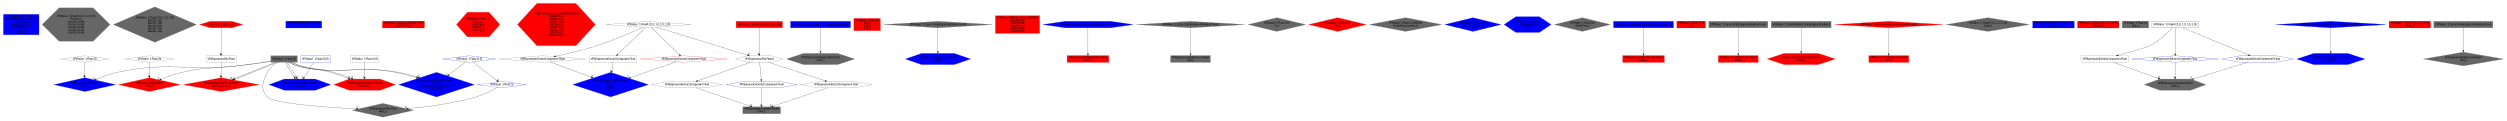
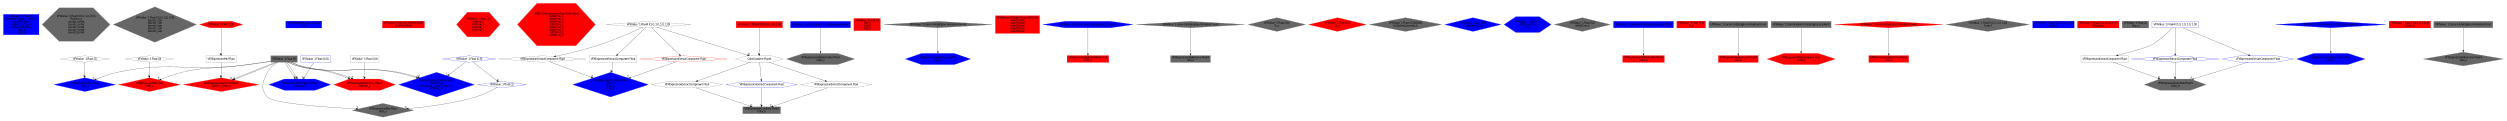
node "VFXExpressionMul Float4": label "VFXExpressionMul Float4" -> "ColorGradient Float4"
